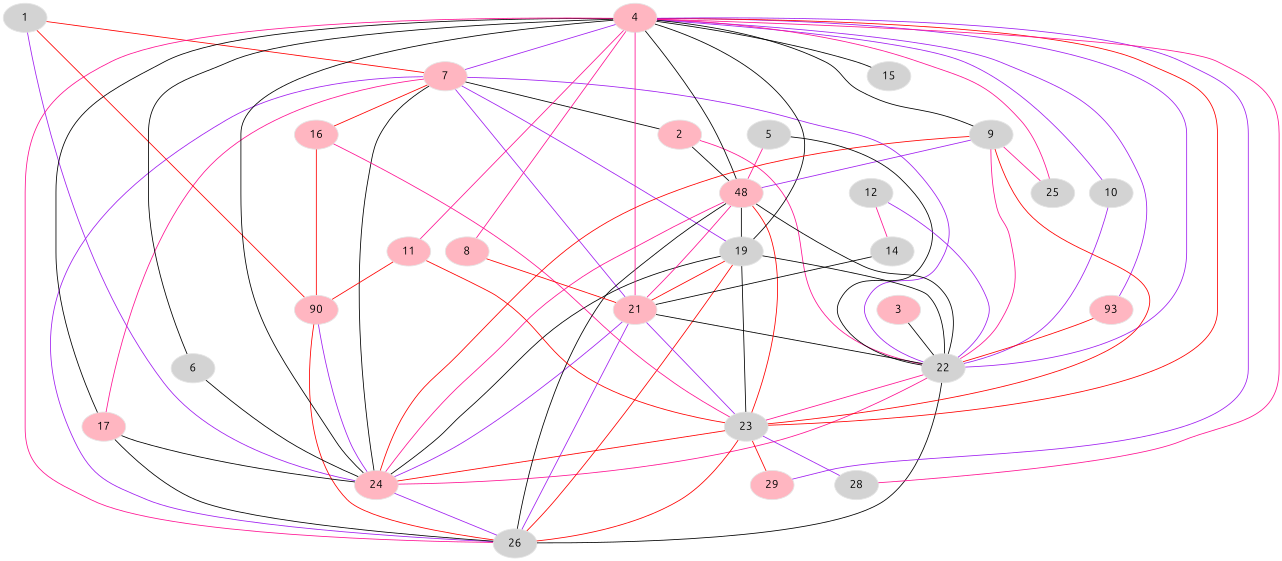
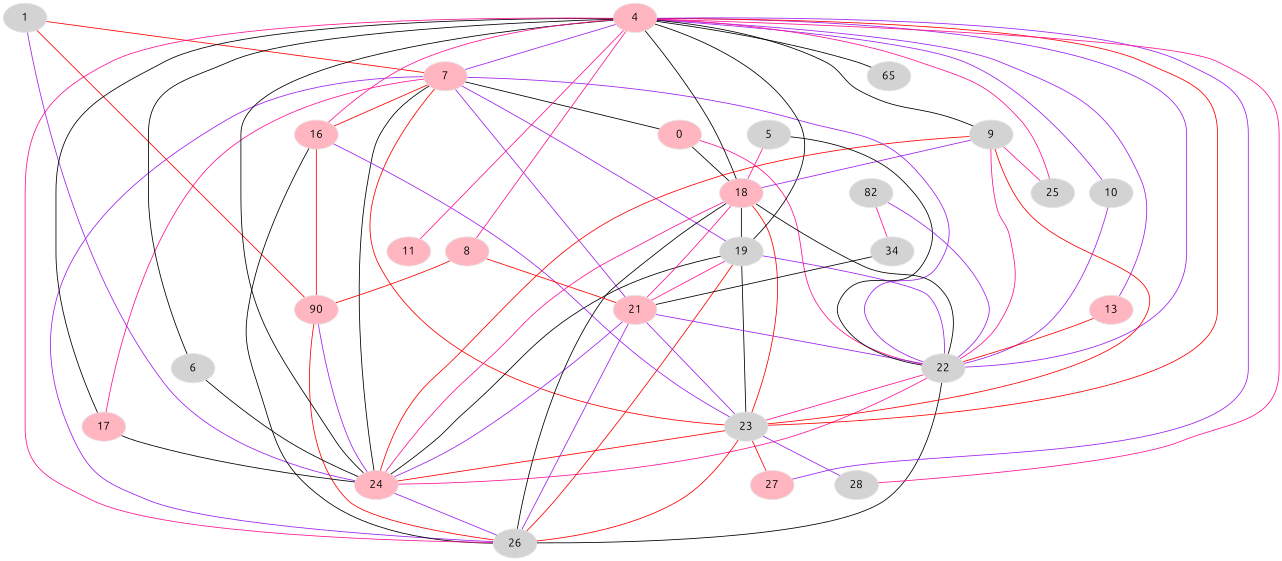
node "15": label "15" -> "65"
node "2": label "2" -> "0"
edge "4" -- "21": now "4" -- "16"
node "48": label "48" -> "18"
node "12": label "12" -> "82"
node "14": label "14" -> "34"
edge "16" -- "23": color deeppink -> purple
edge "19" -- "22": color black -> purple
edge "11" -- "90": now "8" -- "90"
edge "19" -- "21": color red -> deeppink
node "3": removed
node "93": label "93" -> "13"
edge "21" -- "22": color black -> purple
edge "11" -- "23": now "7" -- "23"
node "29": label "29" -> "27"
edge "17" -- "26": now "16" -- "26"
